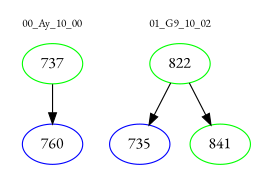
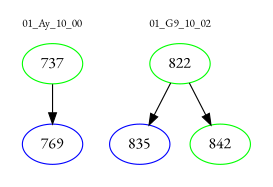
cluster "00_Ay_10_00": label "00_Ay_10_00" -> "01_Ay_10_00"
node "760": label "760" -> "769"
node "735": label "735" -> "835"
node "841": label "841" -> "842"
